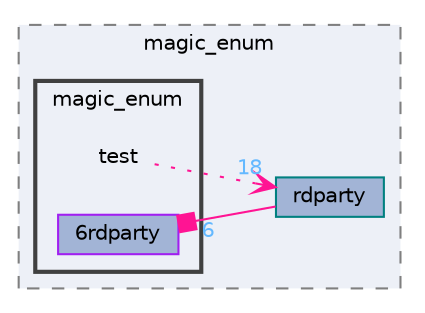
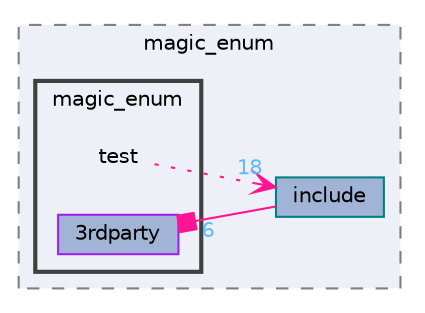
node "rdparty": label "rdparty" -> "include"
node "6rdparty": label "6rdparty" -> "3rdparty"
